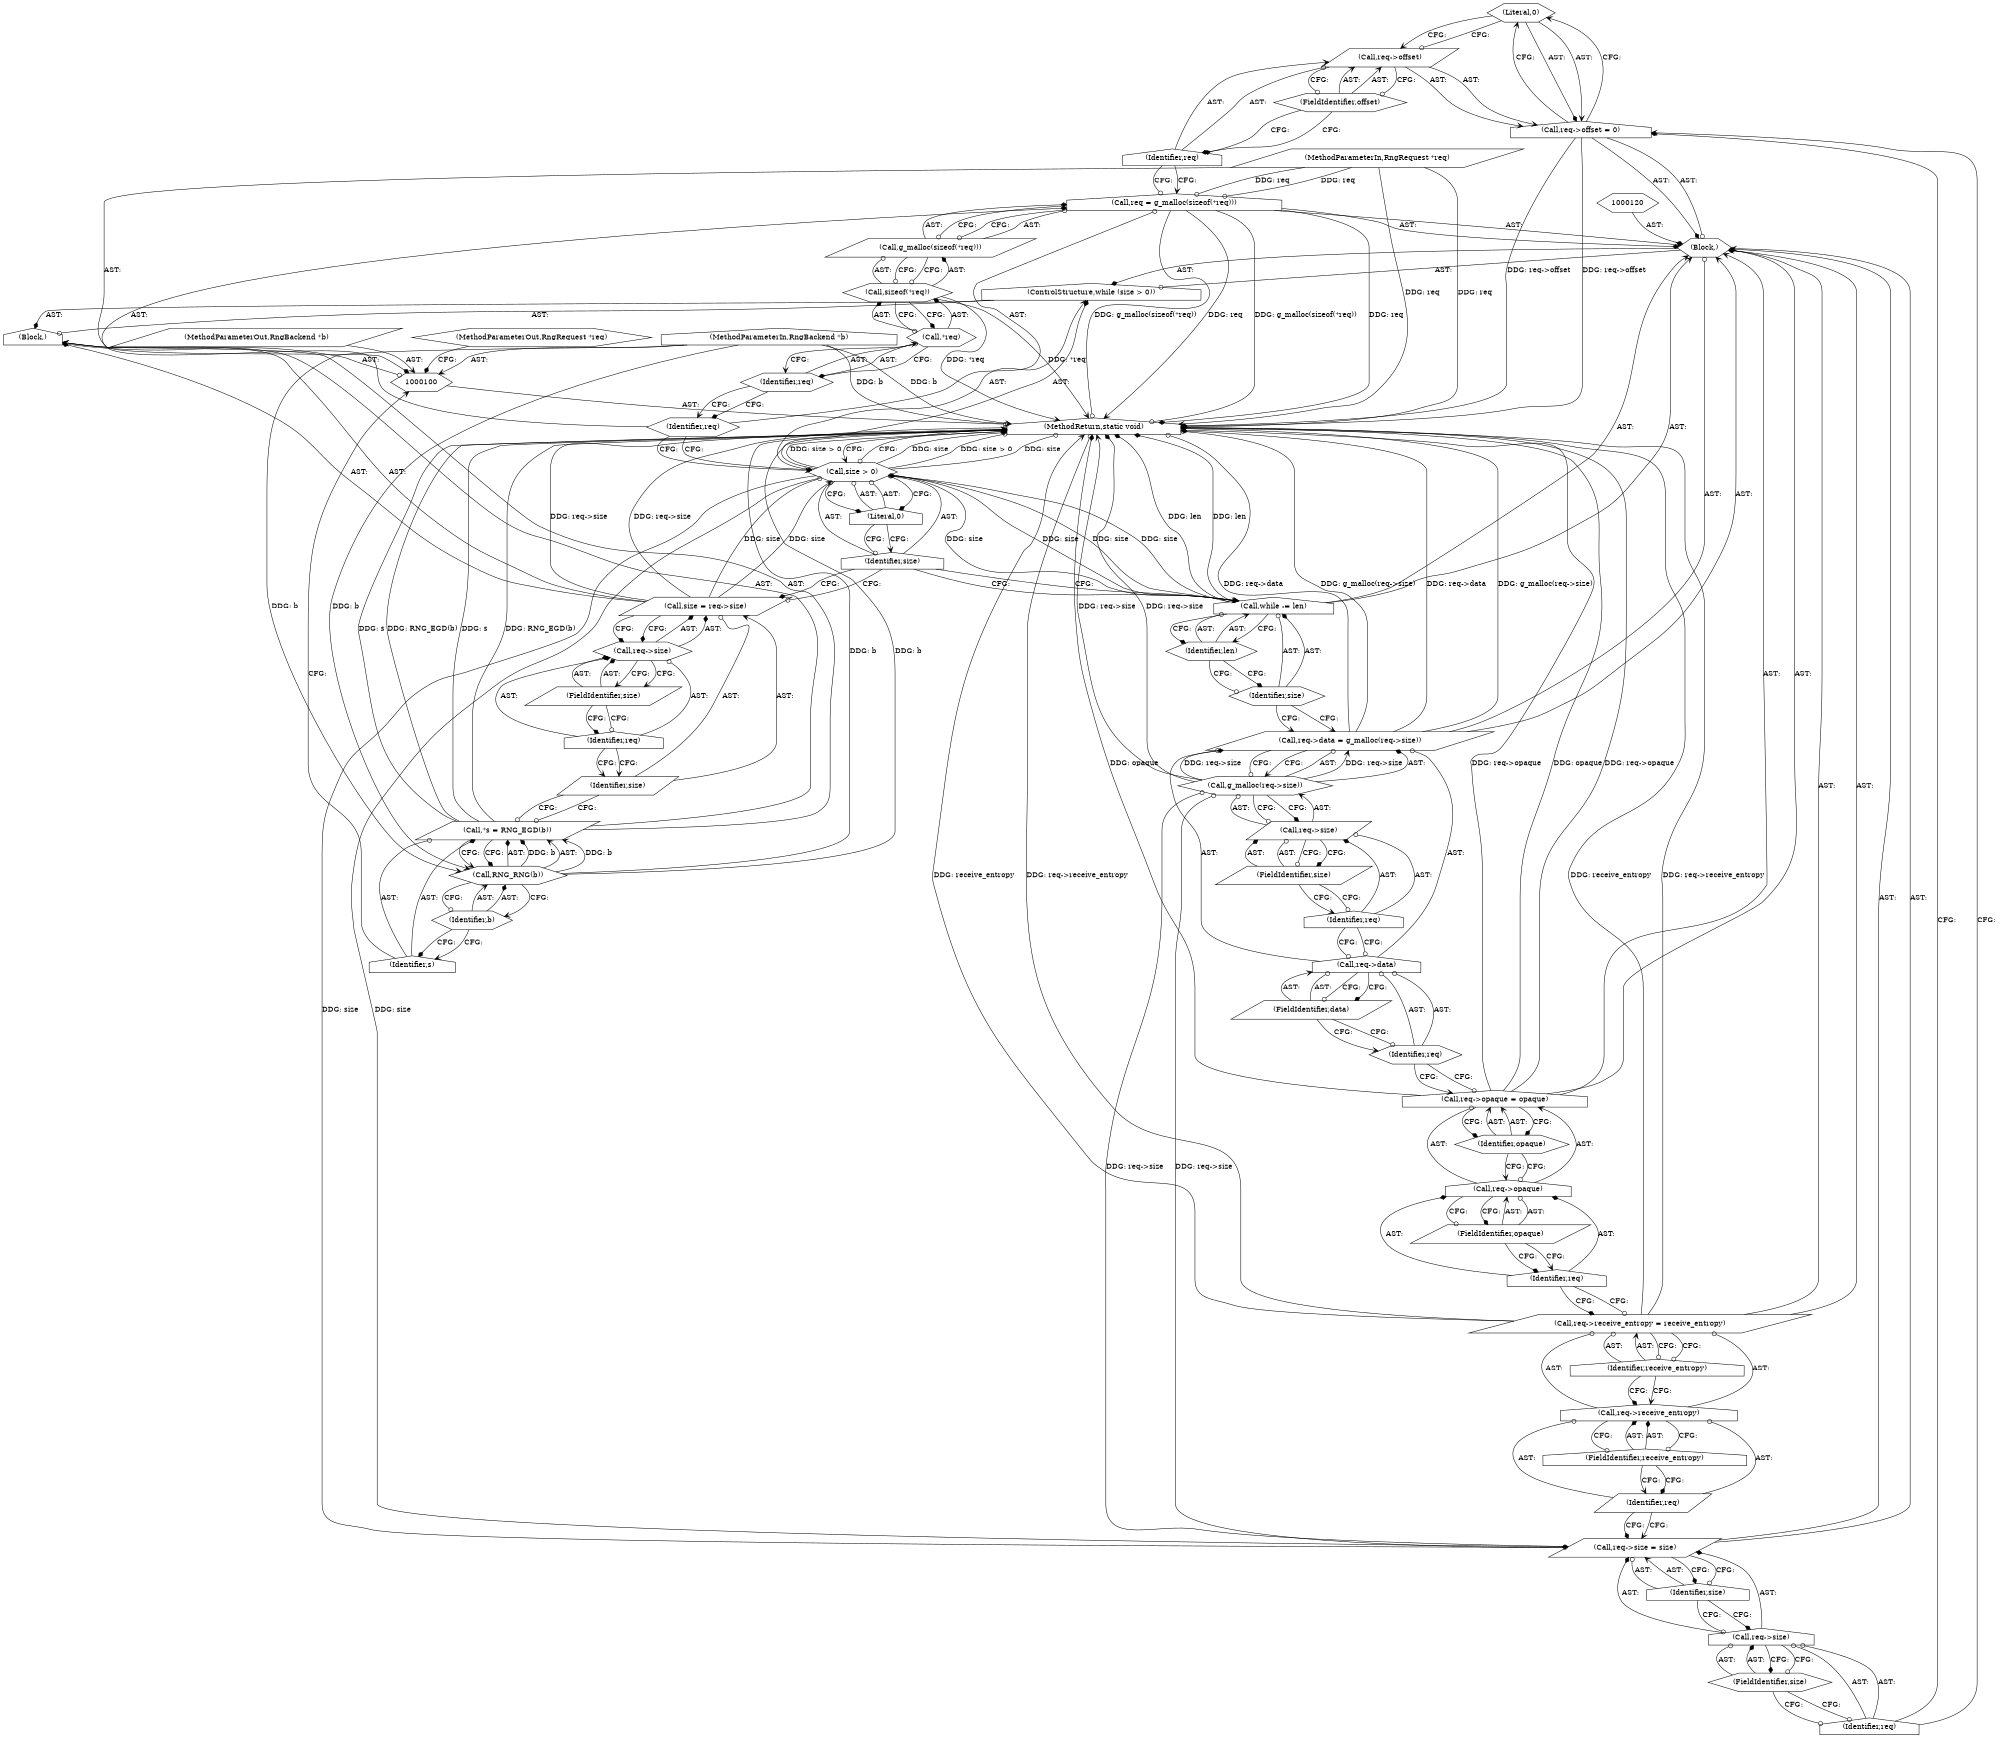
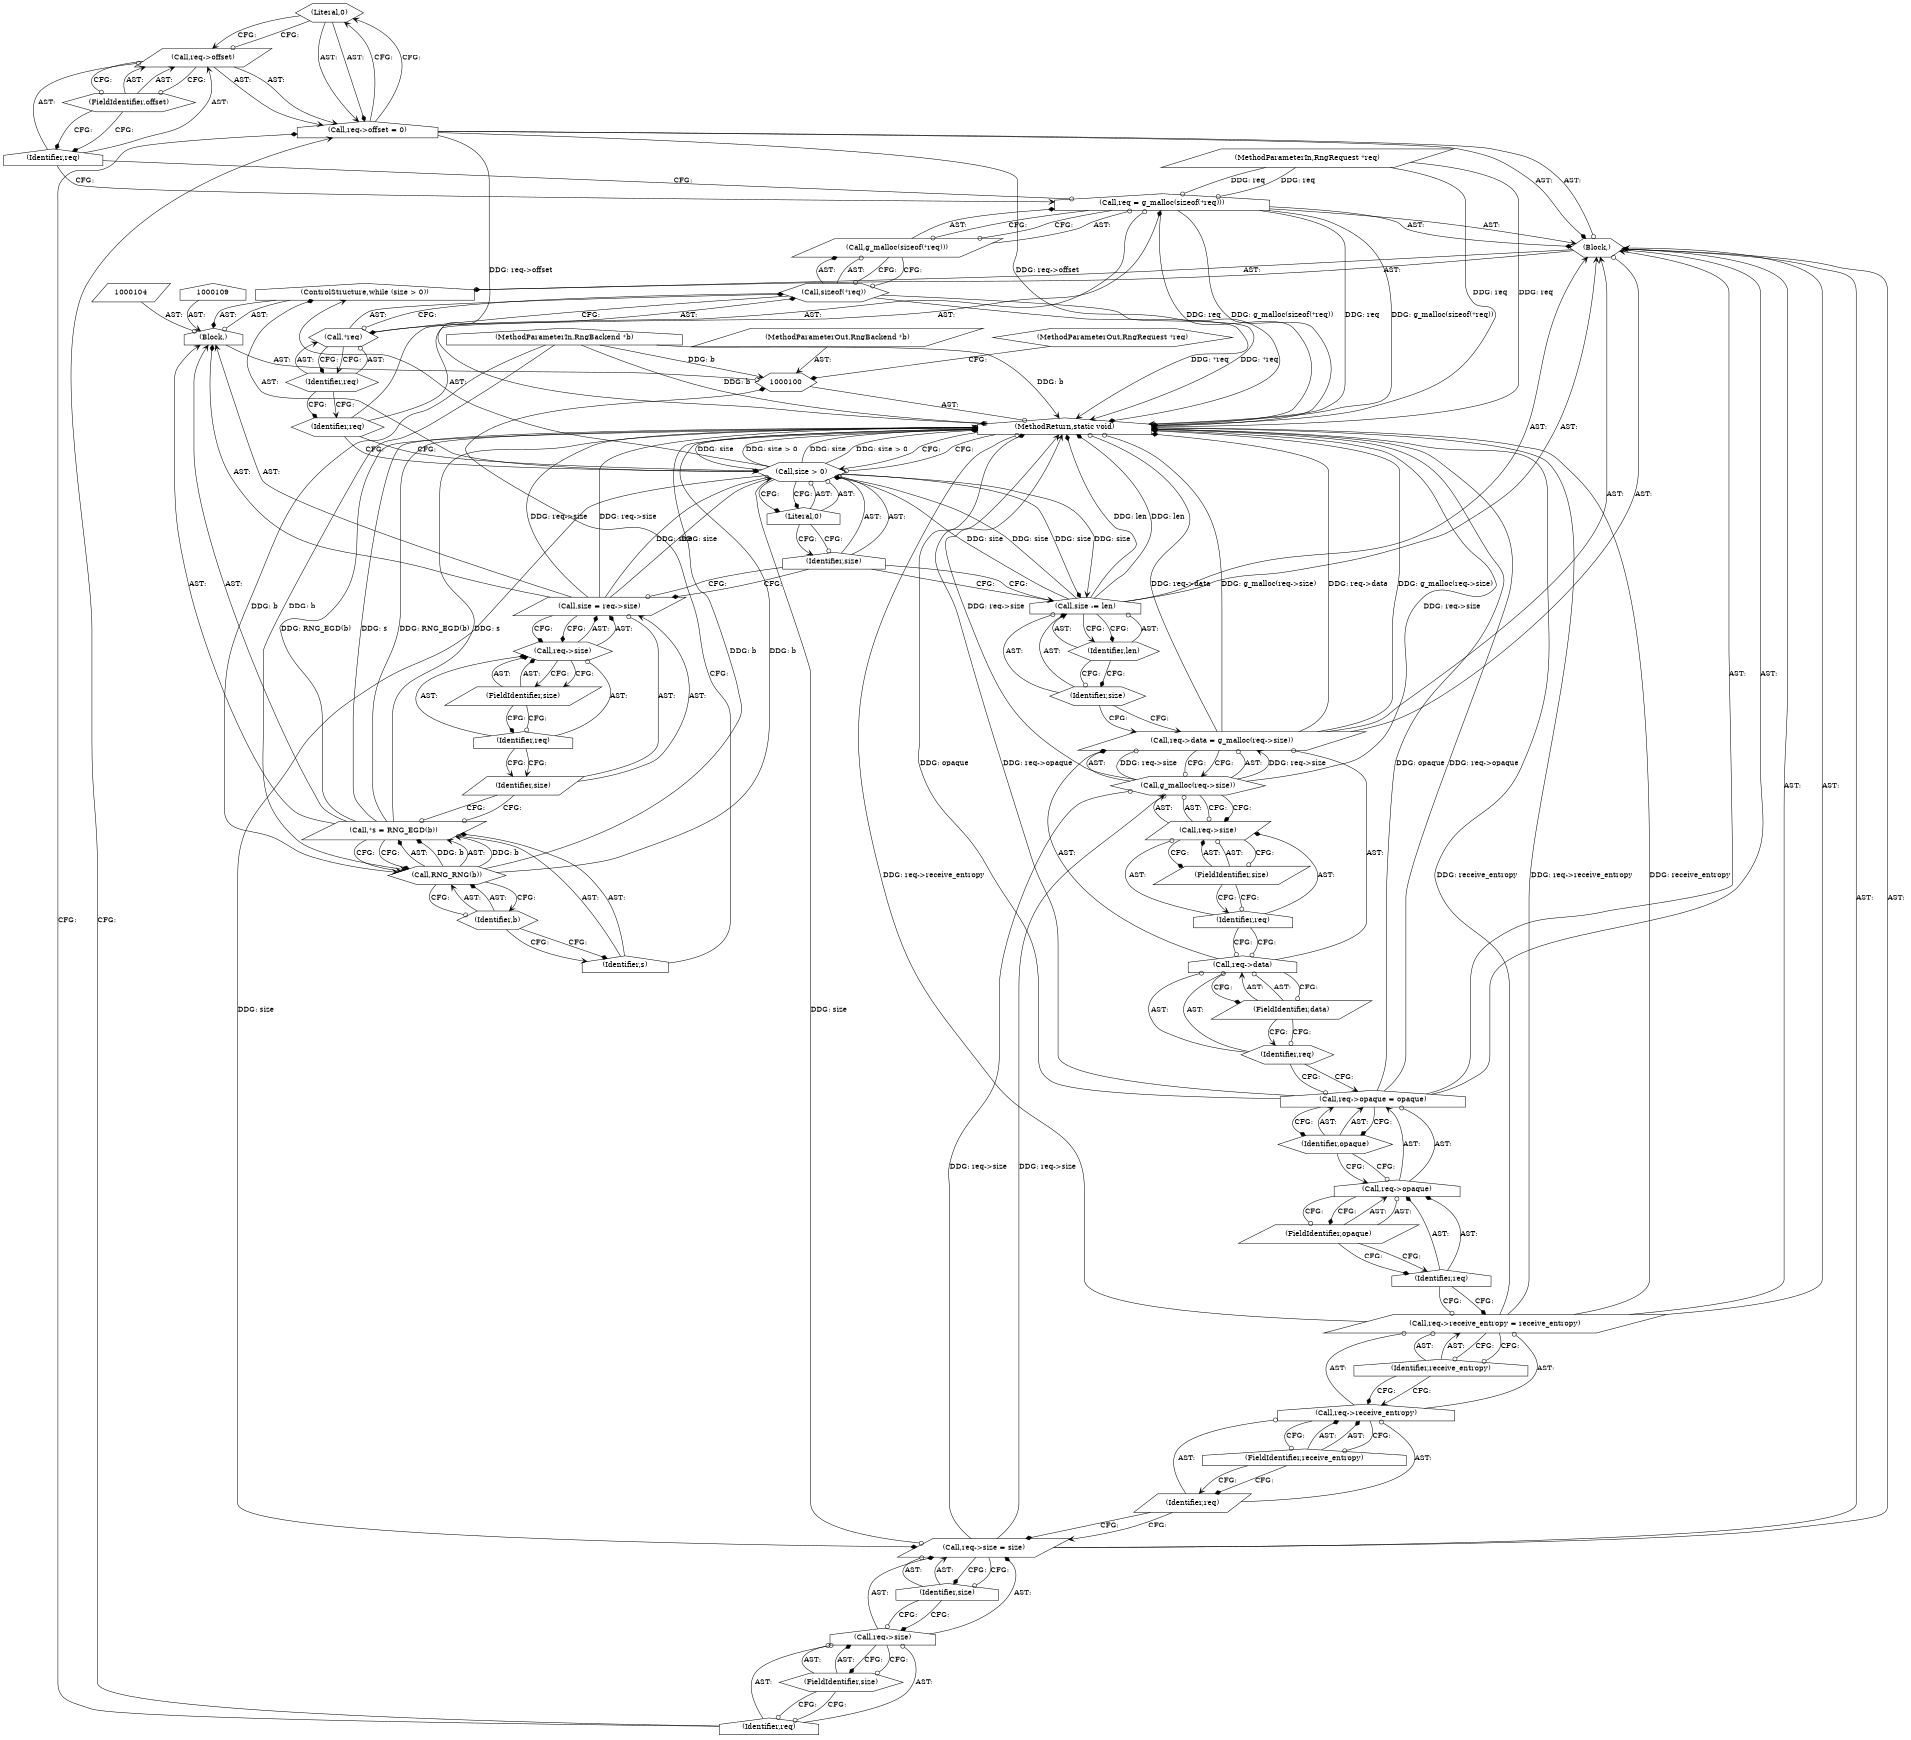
edge "(MethodParameterIn,RngRequest *req)" -> "1000100": removed, label "AST:"
node "1000120": removed
node "1000104": added
node "1000109": added
edge "(MethodParameterIn,RngBackend *b)" -> "1000100": label "AST: " -> "DDG: b"
node "(Call,while -= len)": label "(Call,while -= len)" -> "(Call,size -= len)"
edge "(Identifier,s)" -> "1000100": arrowhead vee -> diamond
